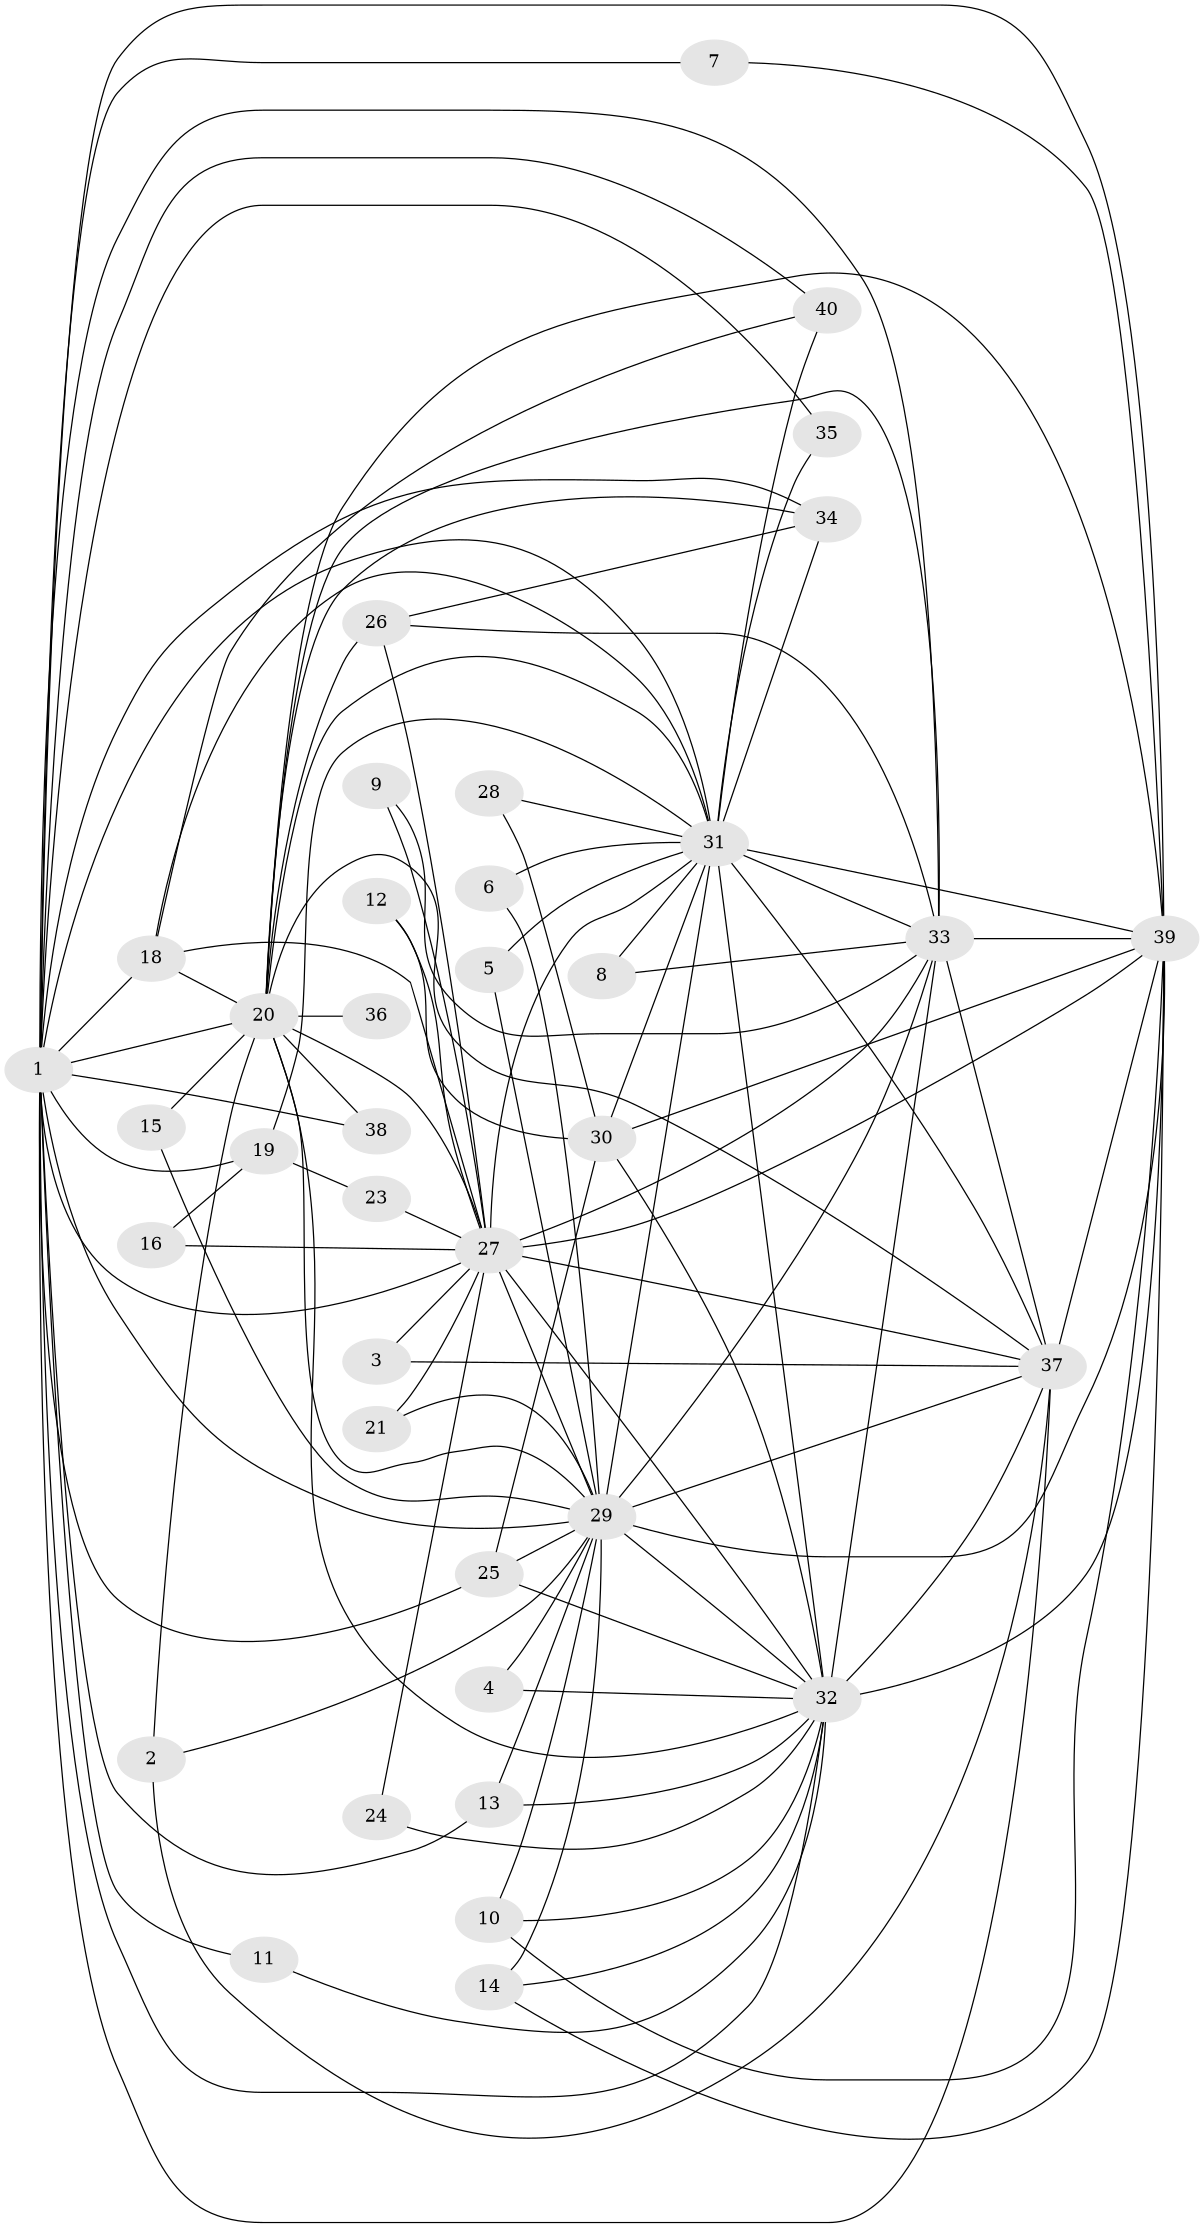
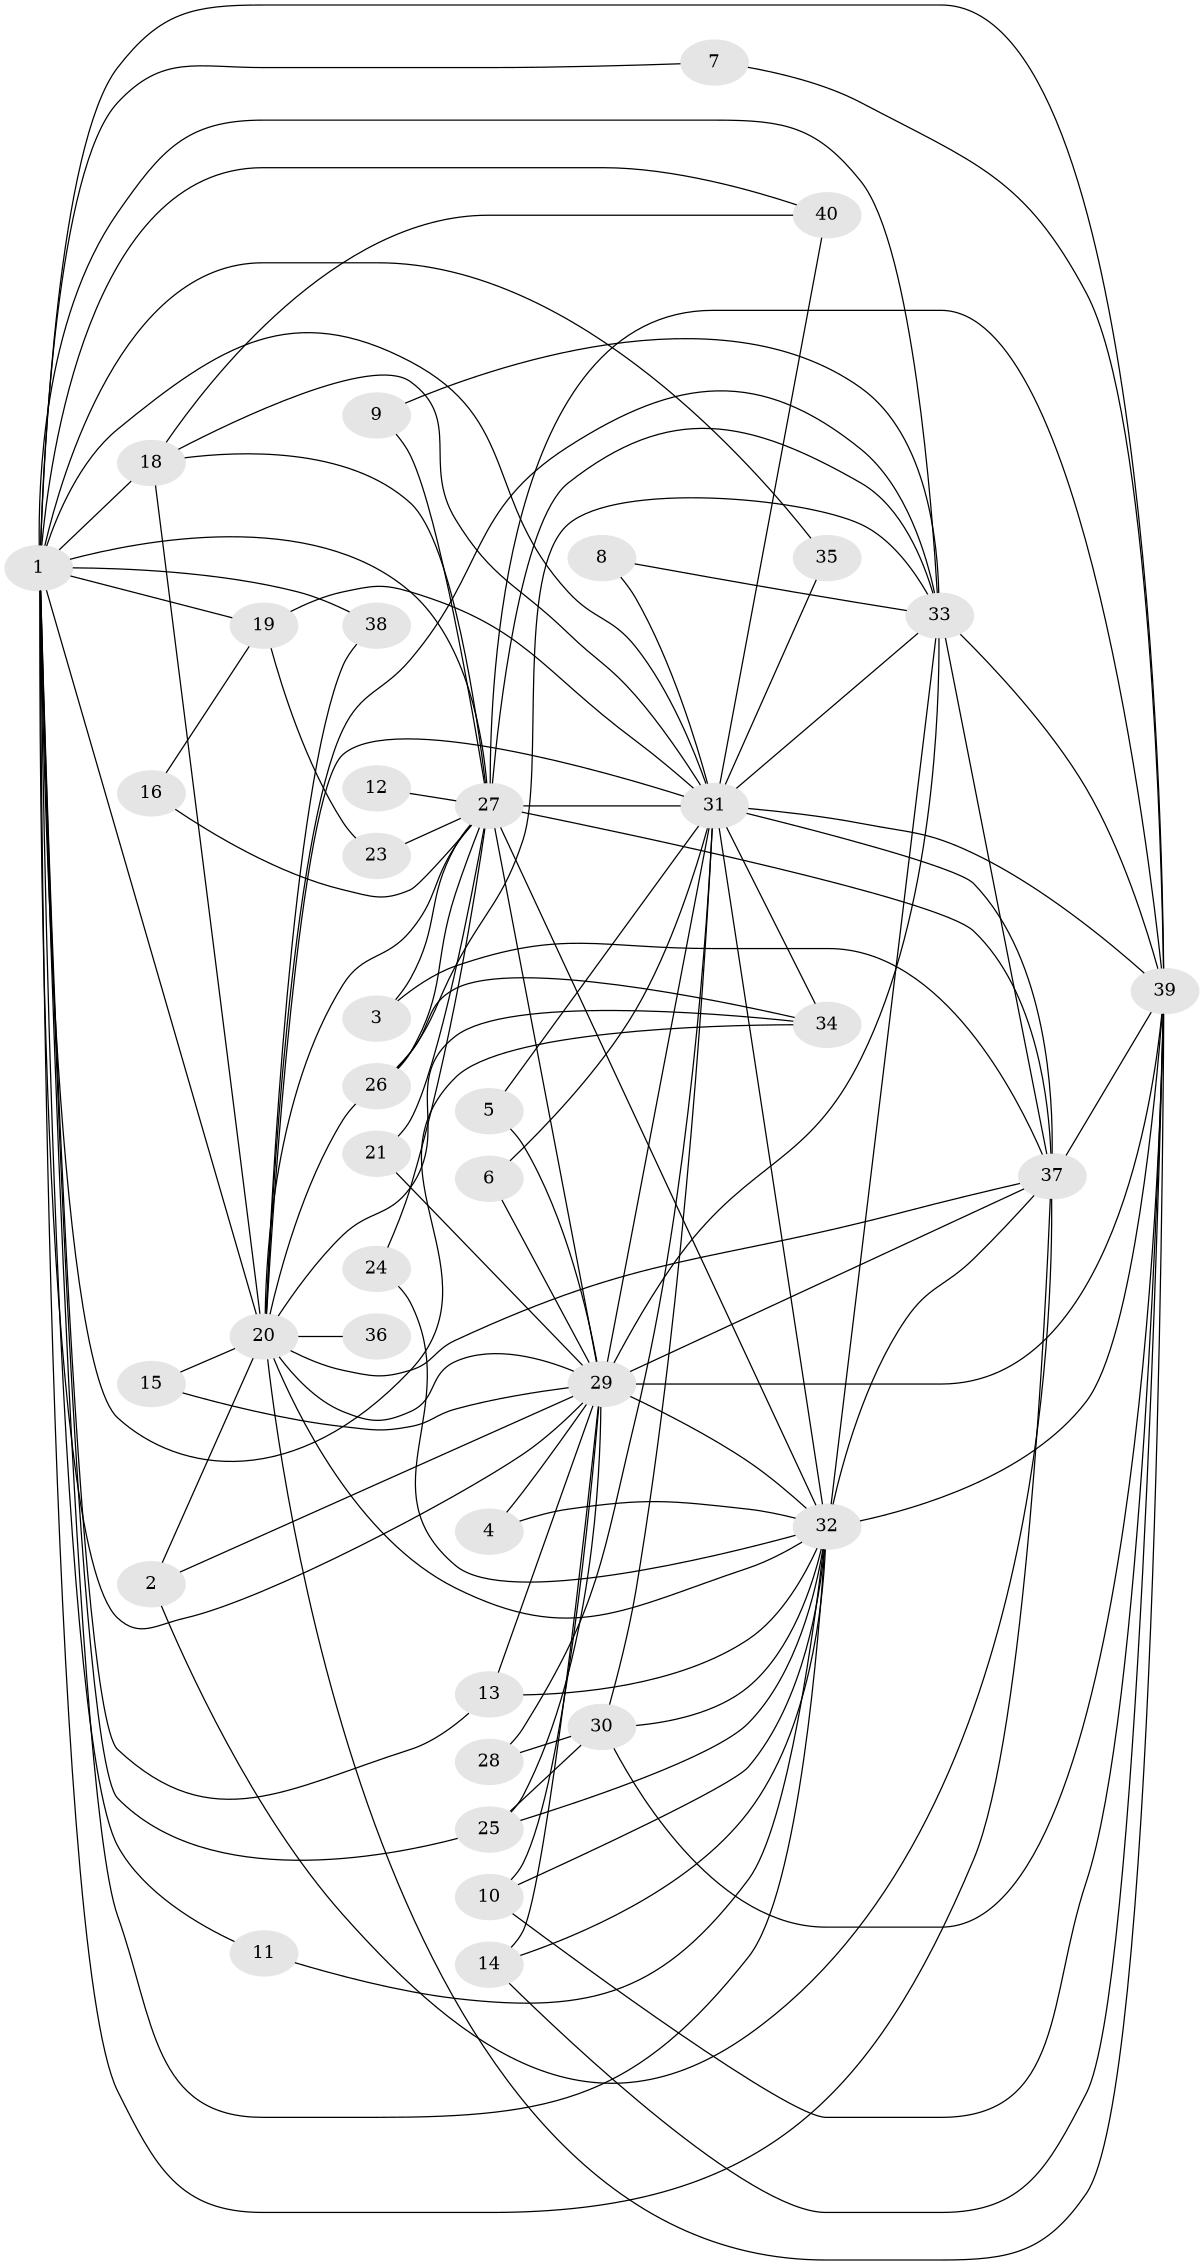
edge "12" -- "30": removed
